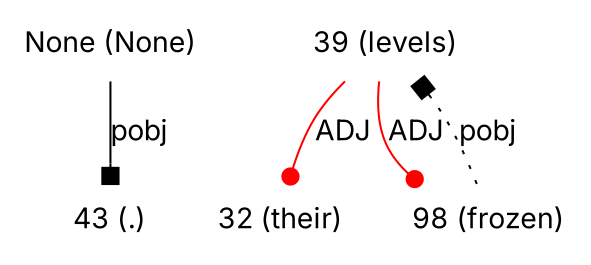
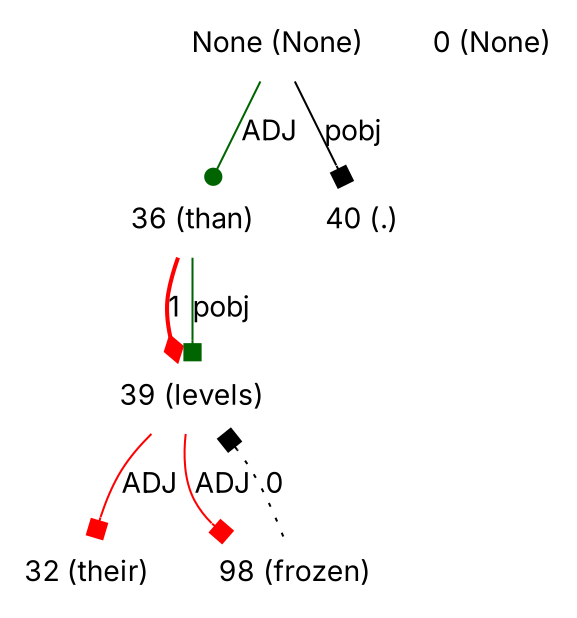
node "0 (None)": added
edge "39 (levels)" -> "32 (their)": arrowhead dot -> box
edge "39 (levels)" -> "98 (frozen)": arrowhead dot -> box
edge "98 (frozen)" -> "39 (levels)": label "pobj" -> "0"
node "43 (.)": label "43 (.)" -> "40 (.)"
node "36 (than)": added
